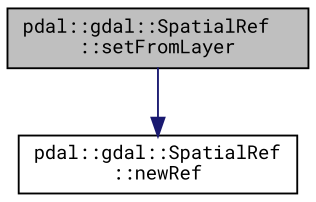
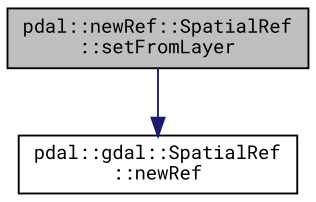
node "pdal::gdal::SpatialRef ::setFromLayer": label "pdal::gdal::SpatialRef ::setFromLayer" -> "pdal::newRef::SpatialRef ::setFromLayer"
